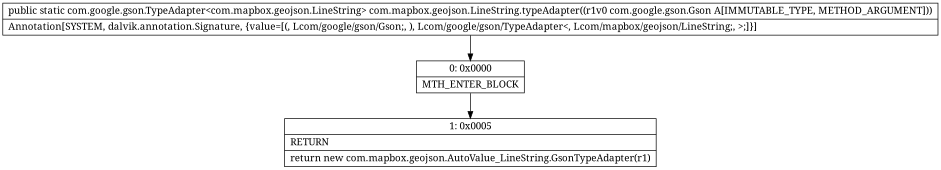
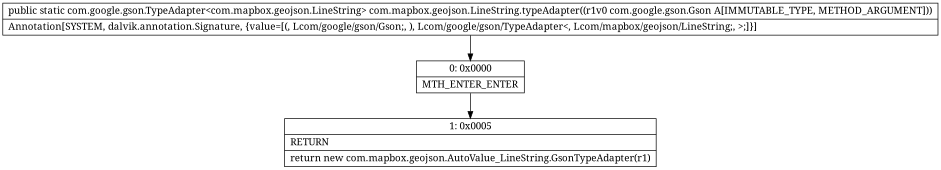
node "0: 0x0000": text "MTH_ENTER_BLOCK" -> "MTH_ENTER_ENTER"
